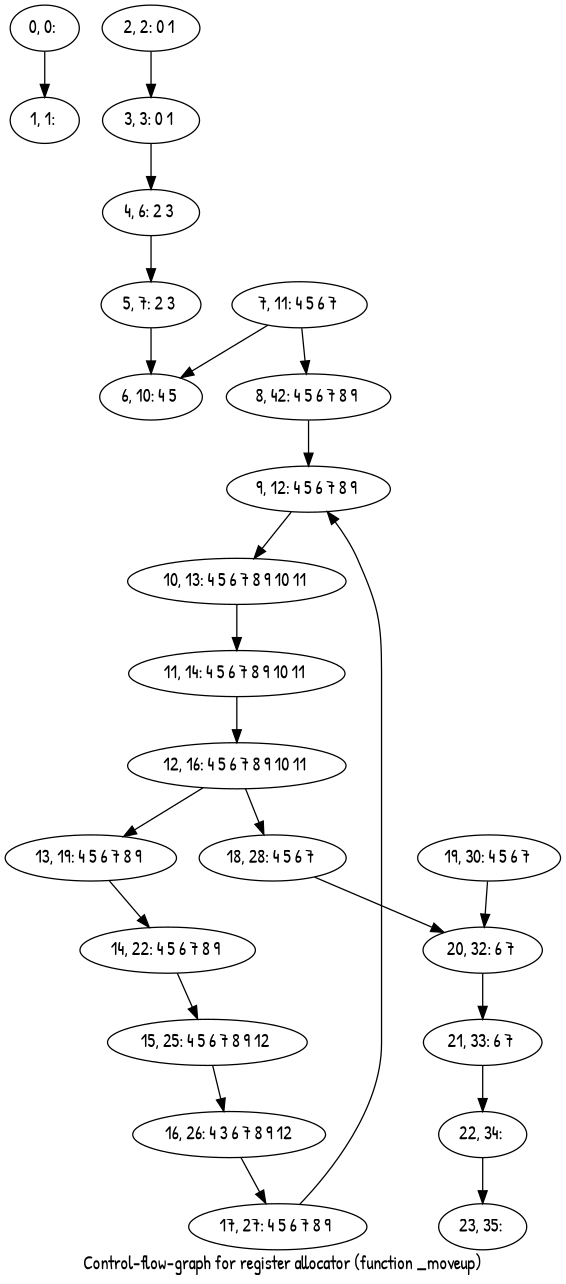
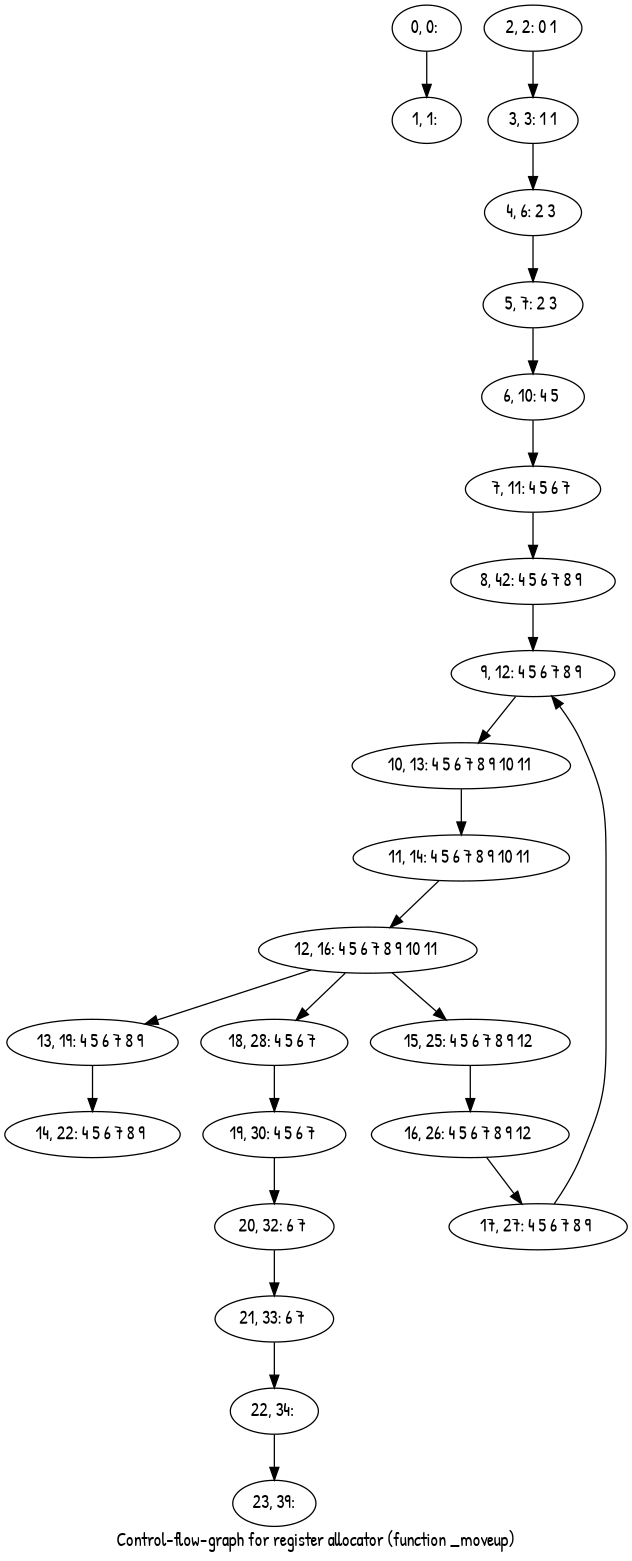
node "3, 3: 0 1": label "3, 3: 0 1" -> "3, 3: 1 1"
edge "7, 11: 4 5 6 7" -> "6, 10: 4 5": reversed
edge "18, 28: 4 5 6 7" -> "20, 32: 6 7": now "18, 28: 4 5 6 7" -> "19, 30: 4 5 6 7"
edge "14, 22: 4 5 6 7 8 9" -> "15, 25: 4 5 6 7 8 9 12": now "12, 16: 4 5 6 7 8 9 10 11" -> "15, 25: 4 5 6 7 8 9 12"
node "16, 26: 4 3 6 7 8 9 12": label "16, 26: 4 3 6 7 8 9 12" -> "16, 26: 4 5 6 7 8 9 12"
node "23, 35:": label "23, 35:" -> "23, 39:"
